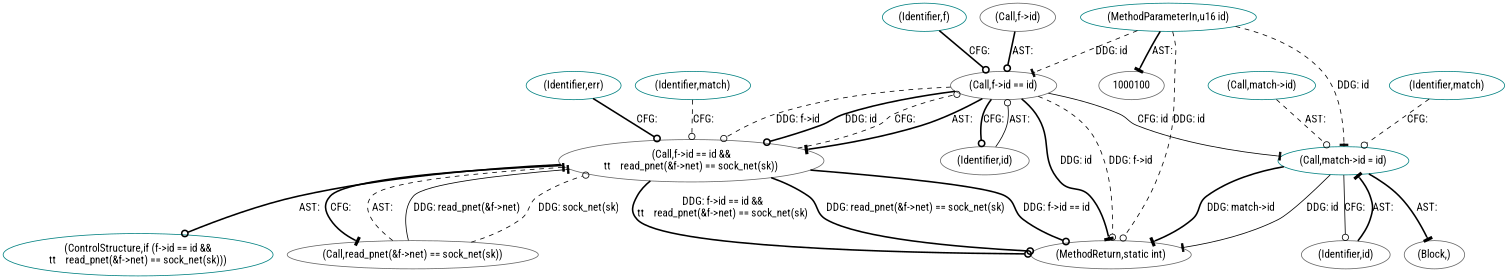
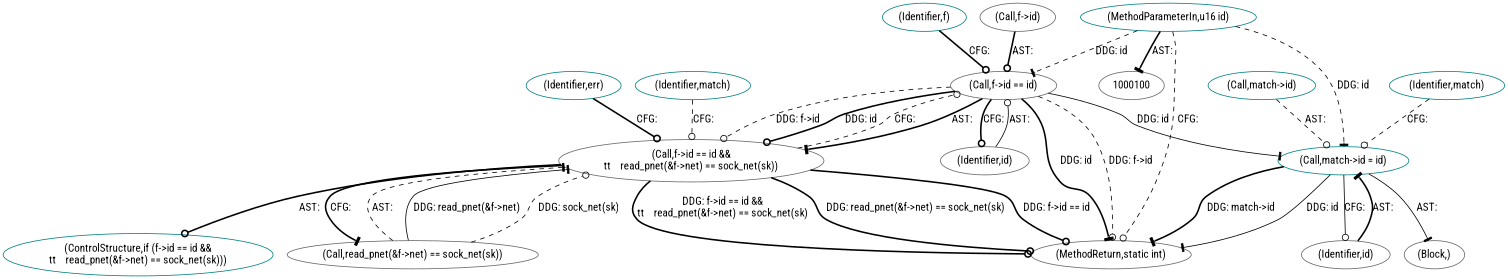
edge "(Call,f->id == id)" -> "(Call,match->id = id)": label "CFG: id" -> "DDG: id"
edge "(MethodParameterIn,u16 id)" -> "(MethodReturn,static int)": label "DDG: id" -> "CFG: "
edge "(Call,match->id = id)" -> "(Block,)": style bold -> solid
